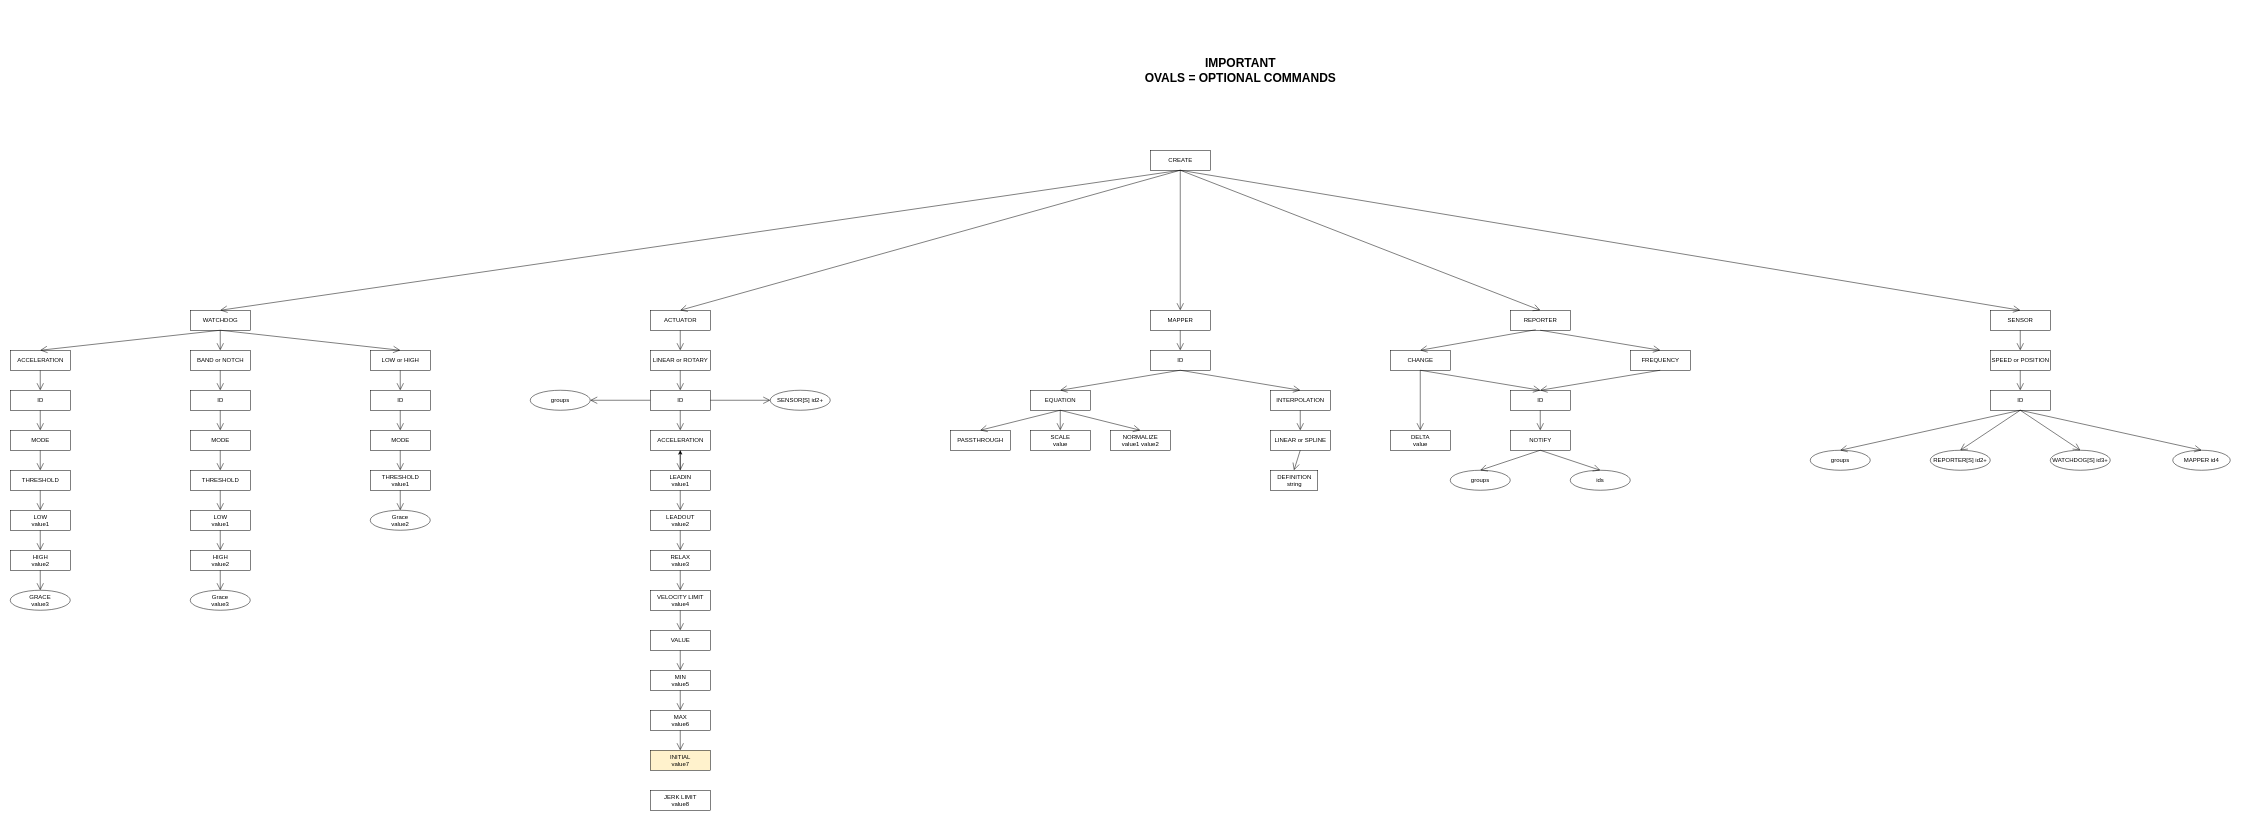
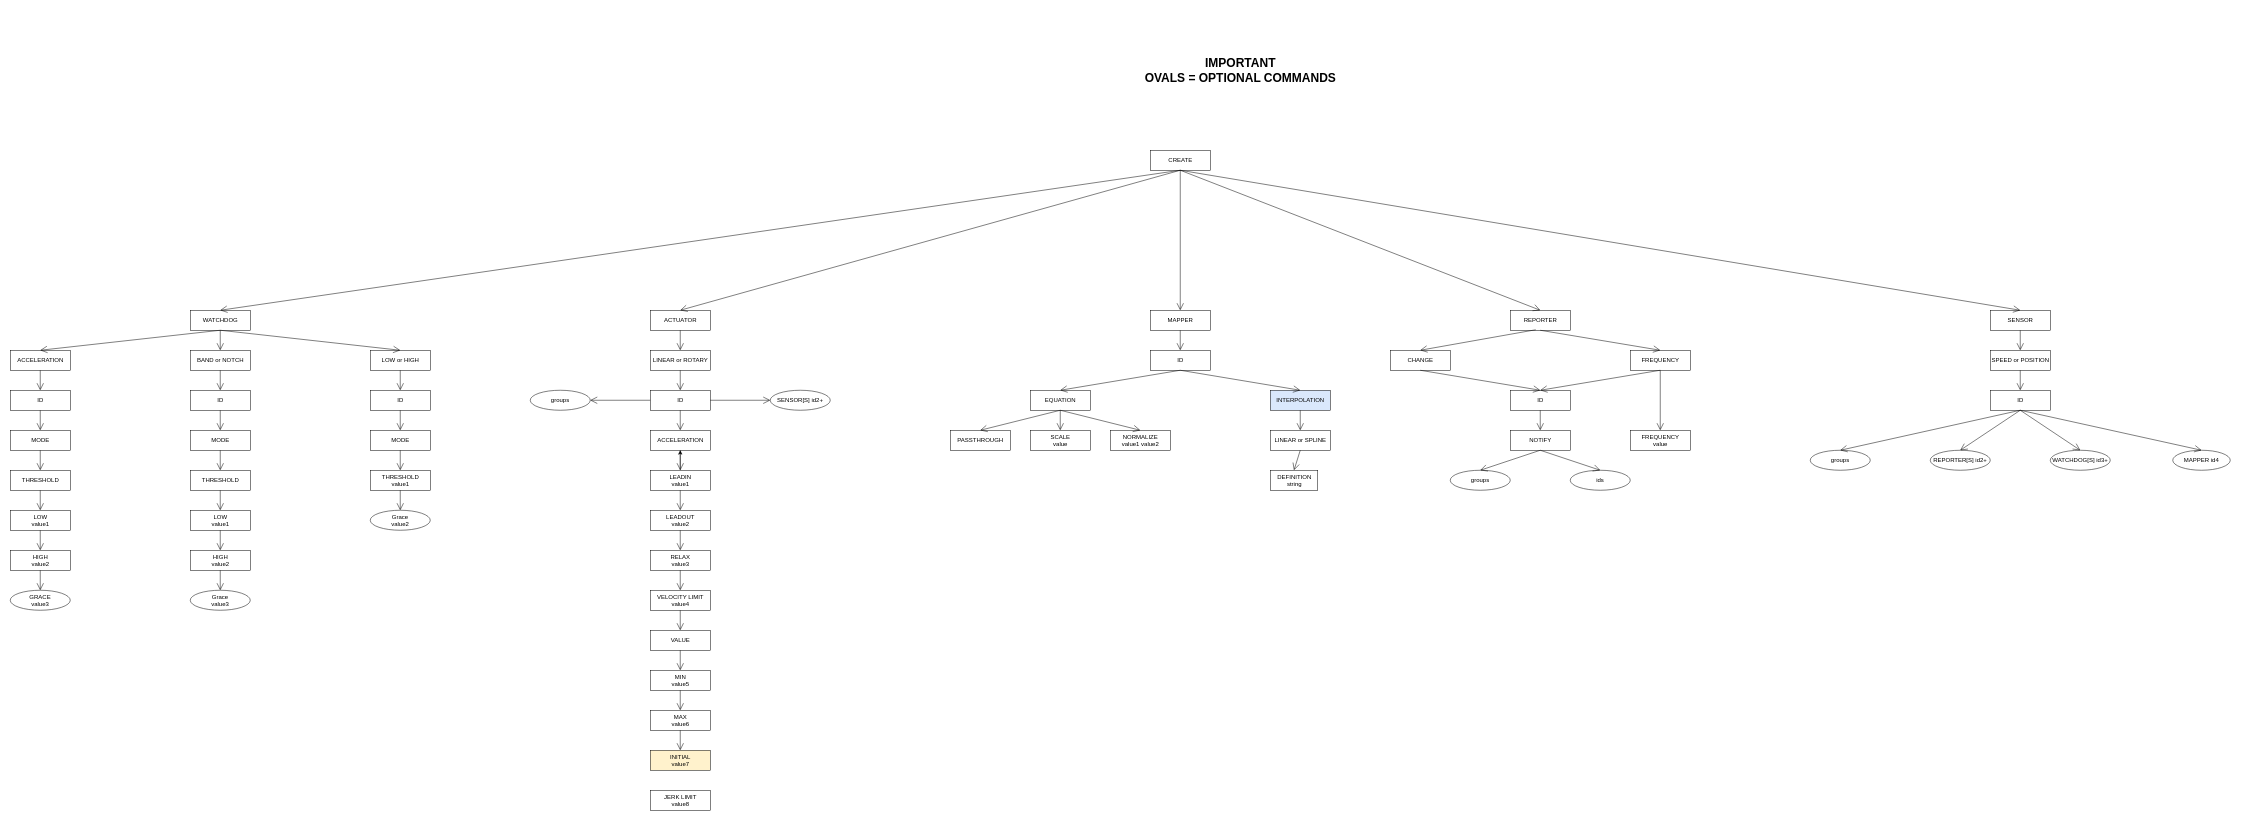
node "INTERPOLATION": fillcolor #ffffff -> #dae8fc
edge "CHANGE" -> "DELTA value": removed
edge "FREQUENCY" -> "FREQUENCY value": added
node "DELTA value": removed
node "FREQUENCY value": added
